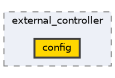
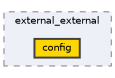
cluster "external_controller": label "external_controller" -> "external_external"
